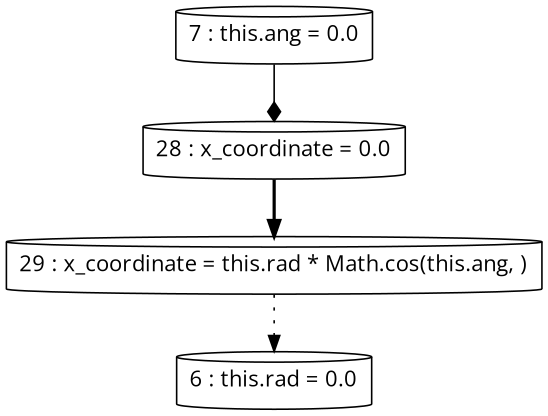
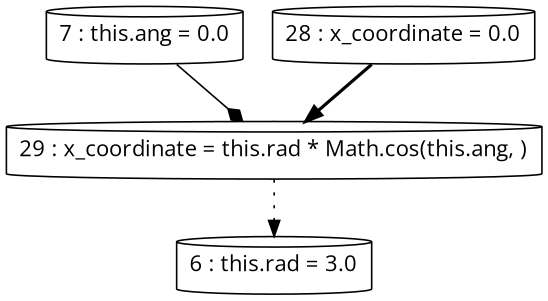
edge "7 : this.ang = 0.0" -> "28 : x_coordinate = 0.0": now "7 : this.ang = 0.0" -> "29 : x_coordinate = this.rad * Math.cos(this.ang, )"
node "6 : this.rad = 0.0": label "6 : this.rad = 0.0" -> "6 : this.rad = 3.0"
